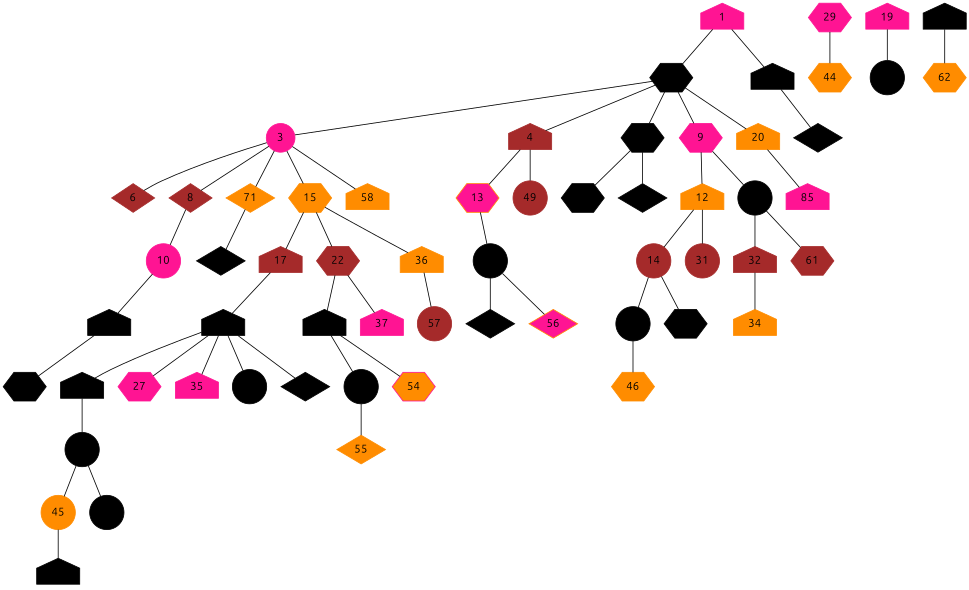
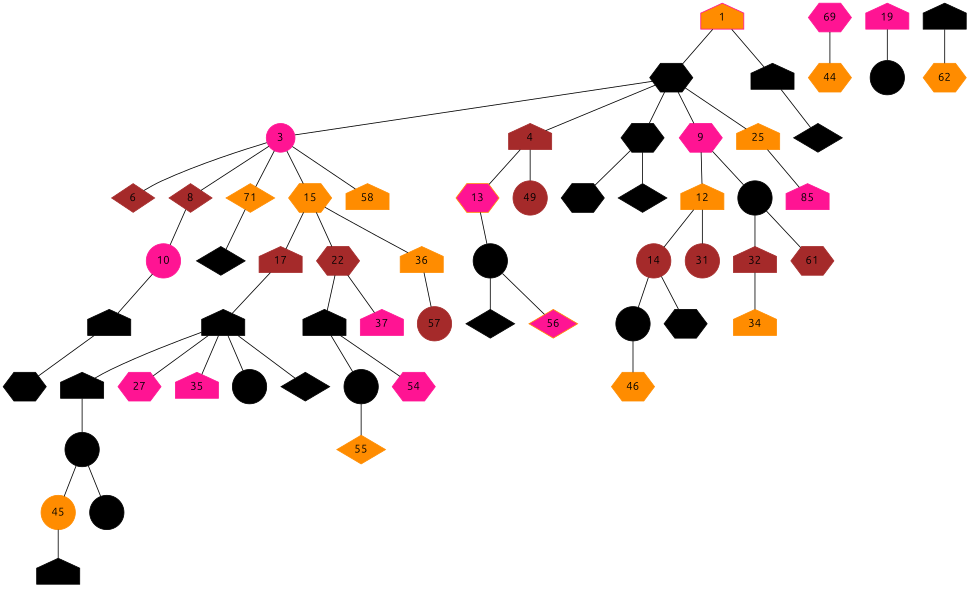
node "1": fillcolor deeppink -> darkorange
node "29": label "29" -> "69"
node "20": label "20" -> "25"
node "54": fillcolor darkorange -> deeppink
